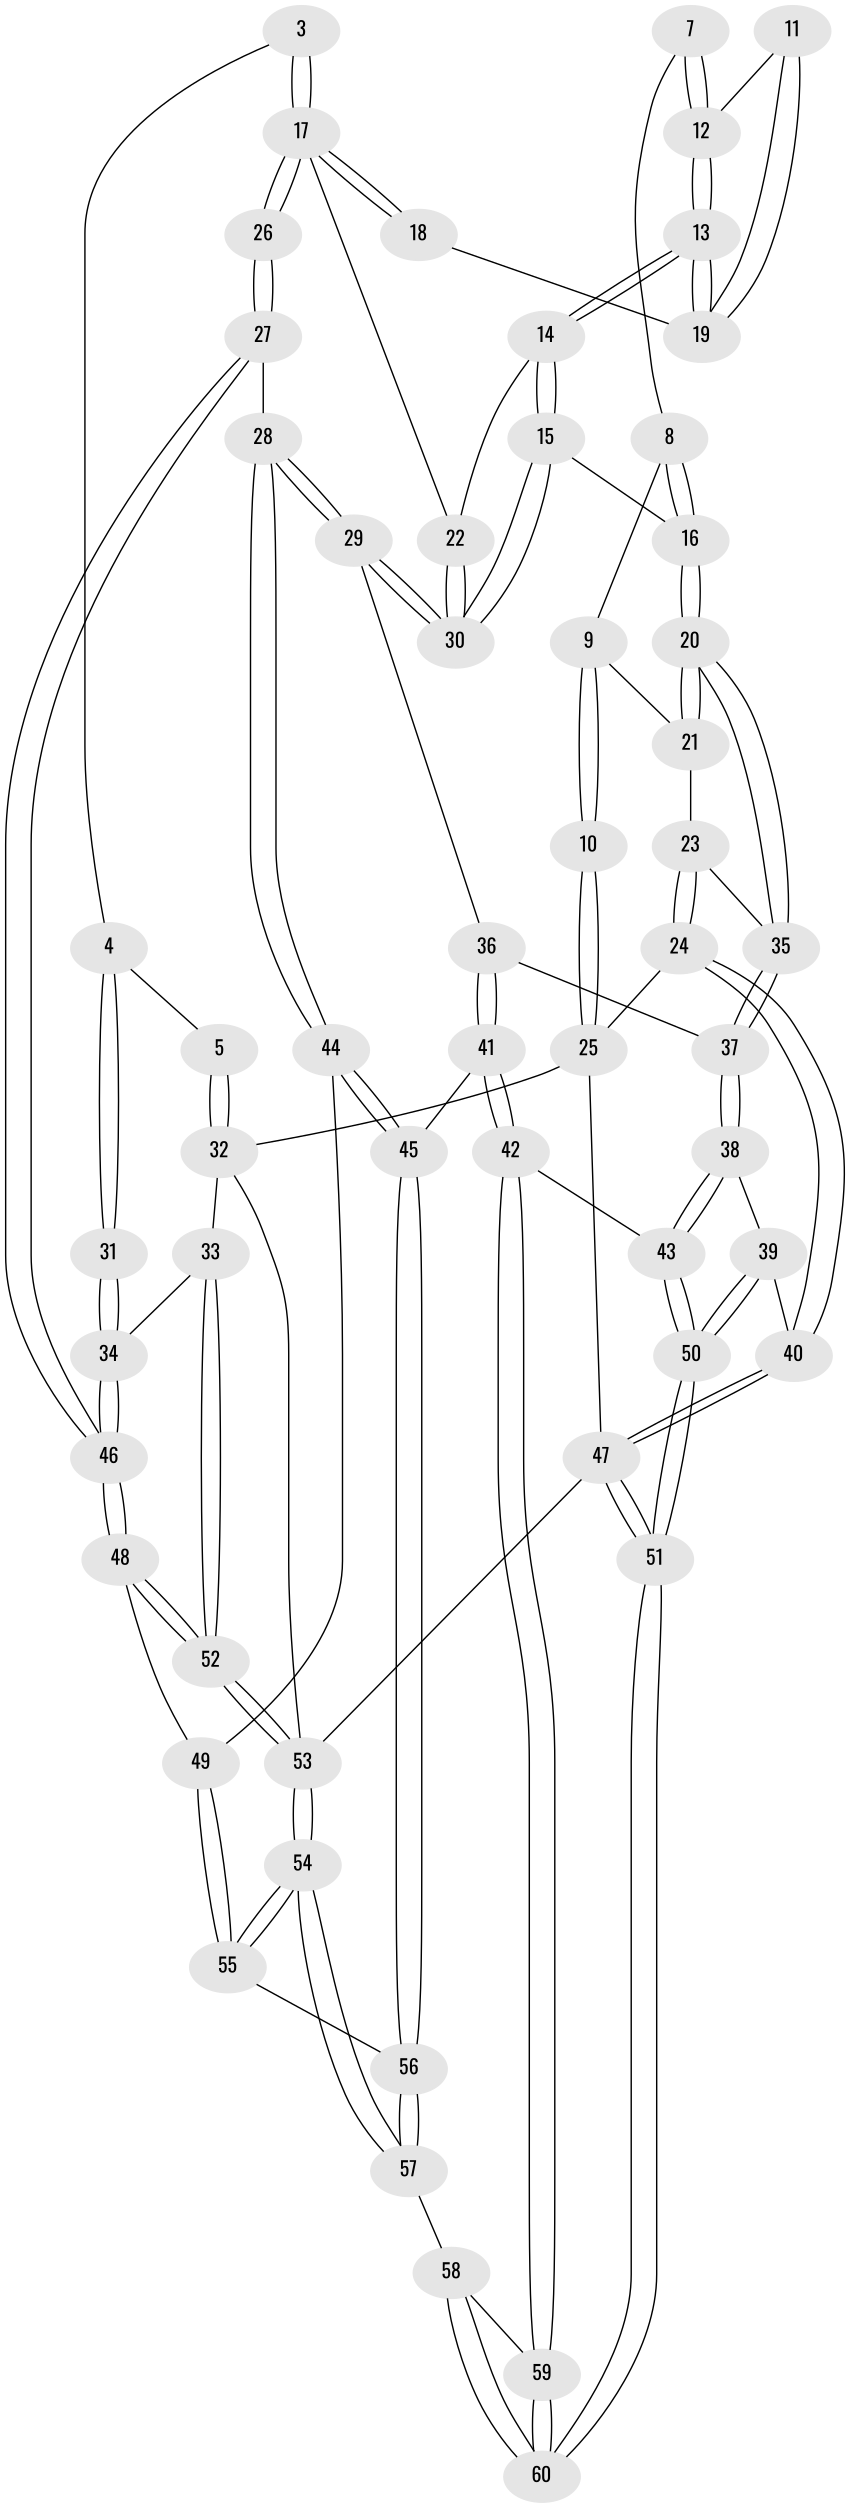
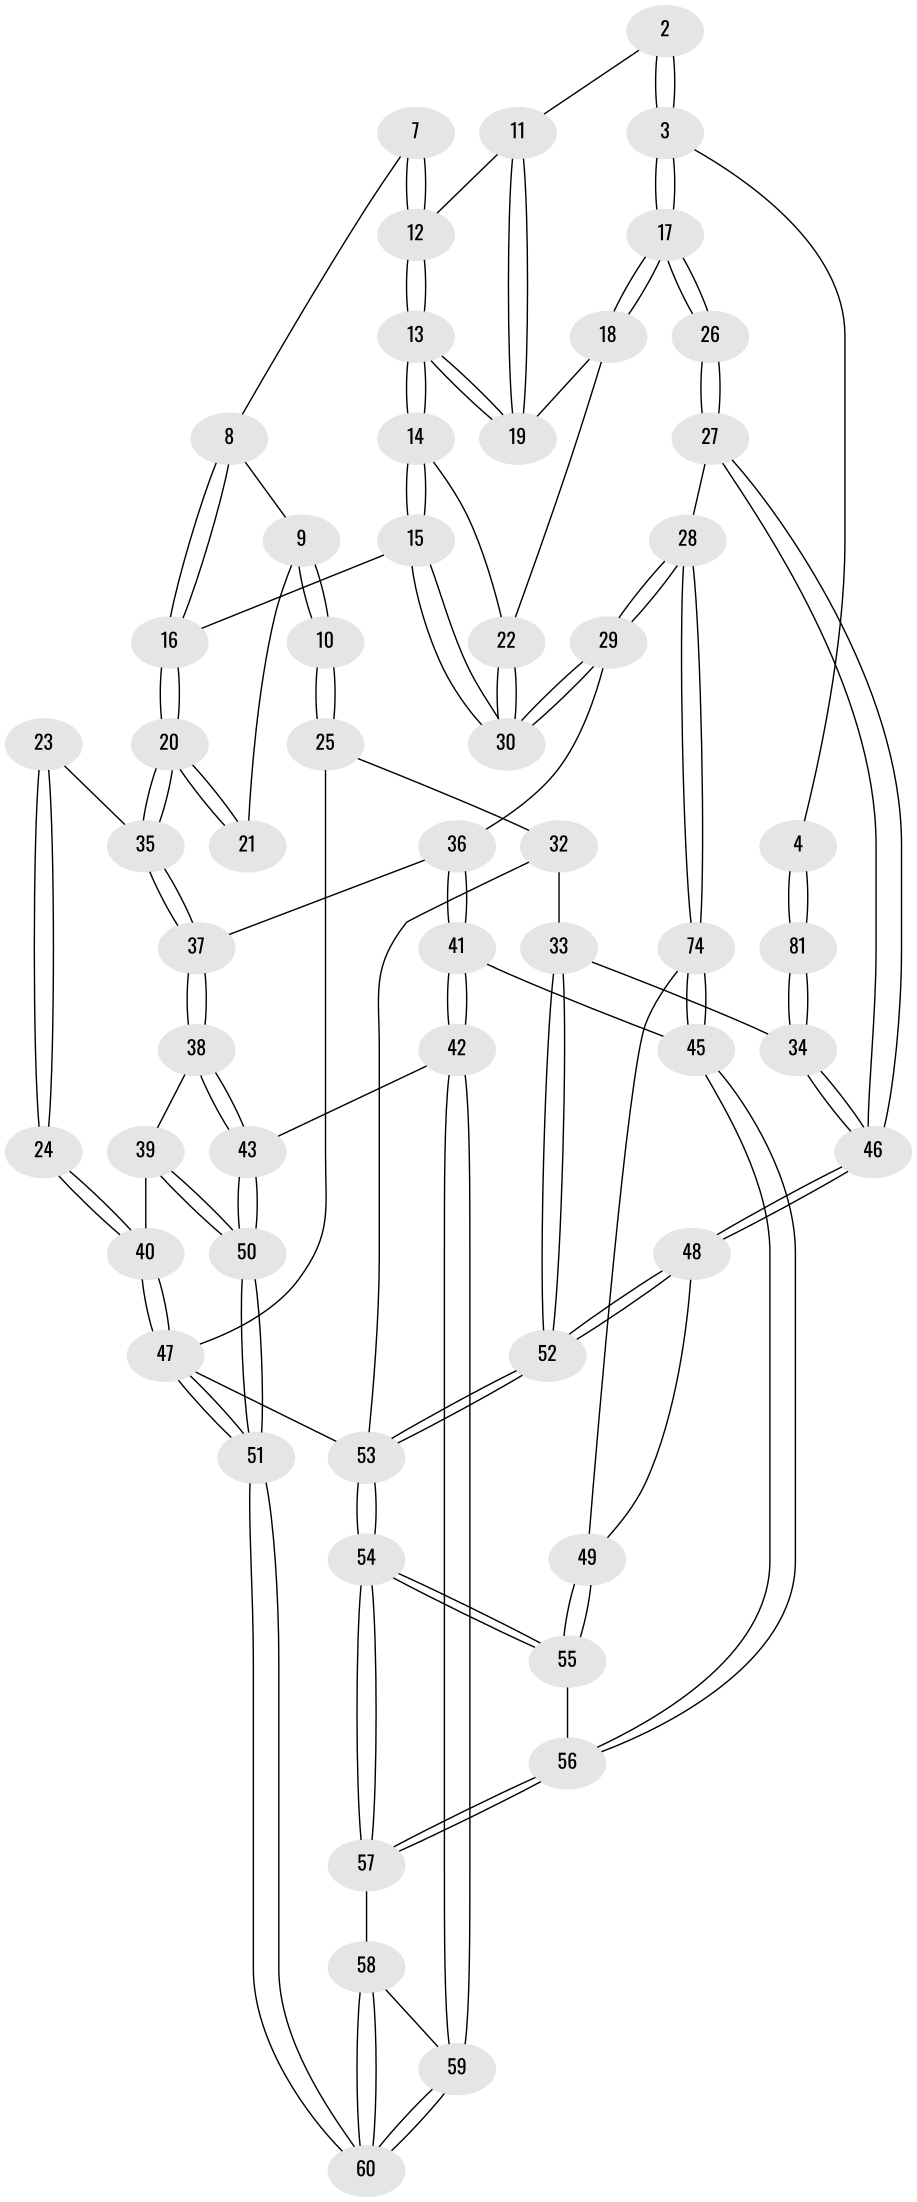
node "2": added
edge "17" -- "22": now "18" -- "22"
edge "21" -- "23": removed
edge "24" -- "25": removed
node "5": removed
node "44": label "44" -> "74"
node "31": label "31" -> "81"
